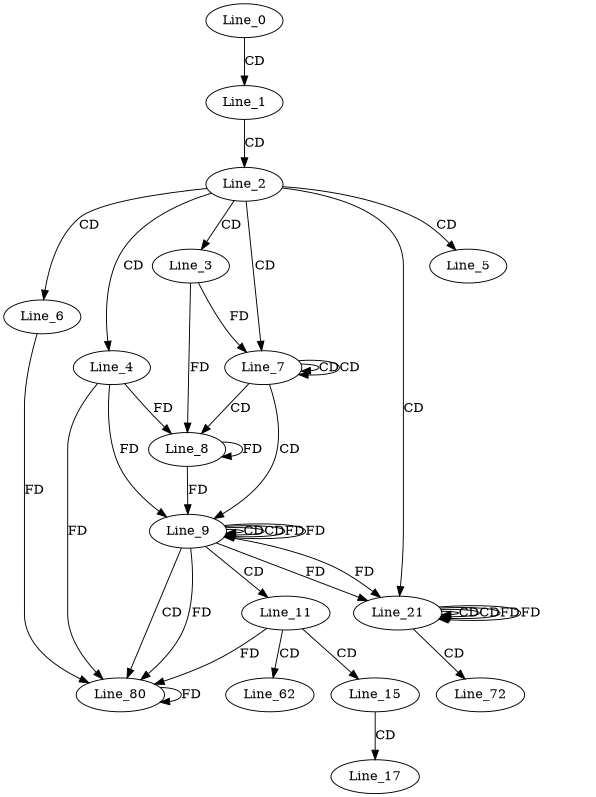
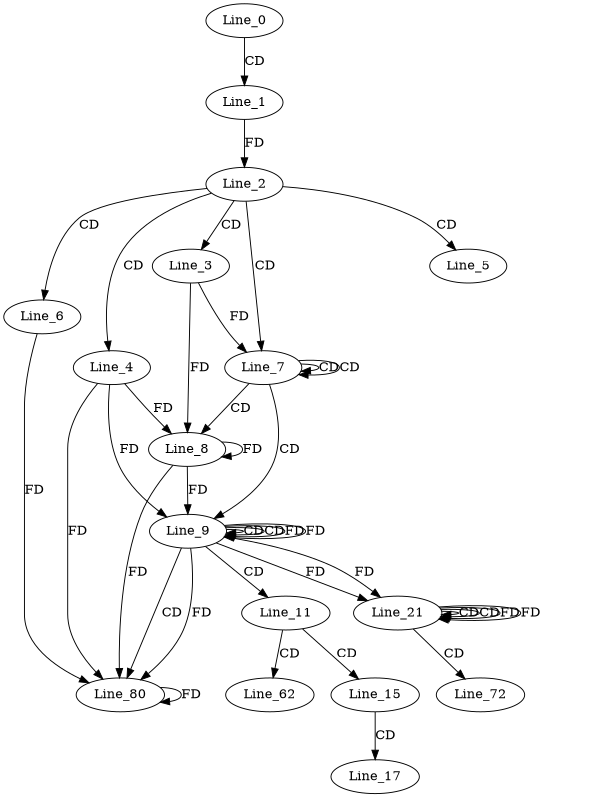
edge "Line_1" -> "Line_2": label "CD" -> "FD"
edge "Line_2" -> "Line_21": removed, label "CD"
edge "Line_11" -> "Line_80": now "Line_8" -> "Line_80"
